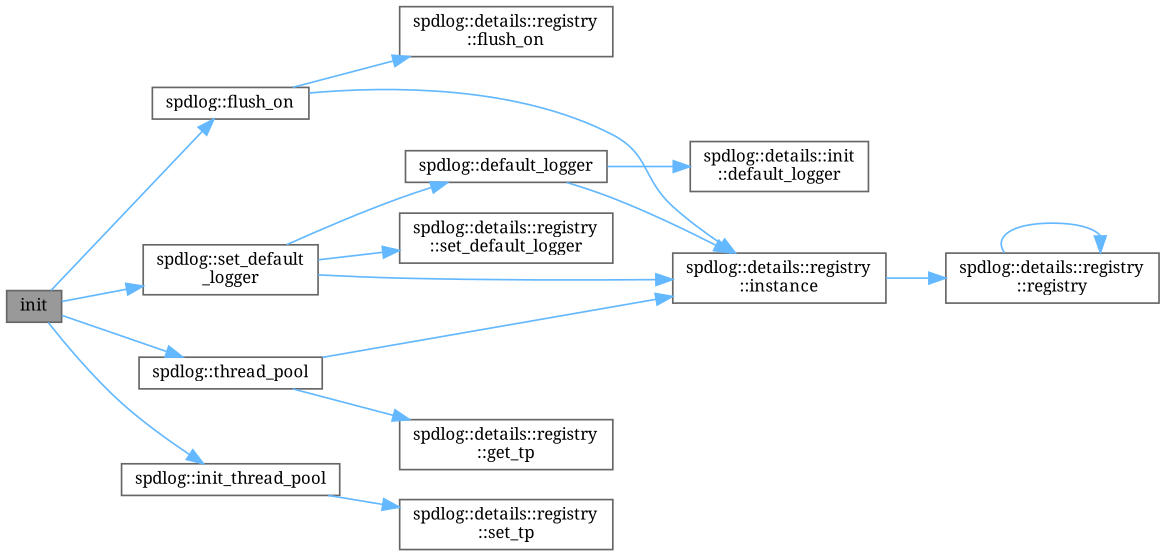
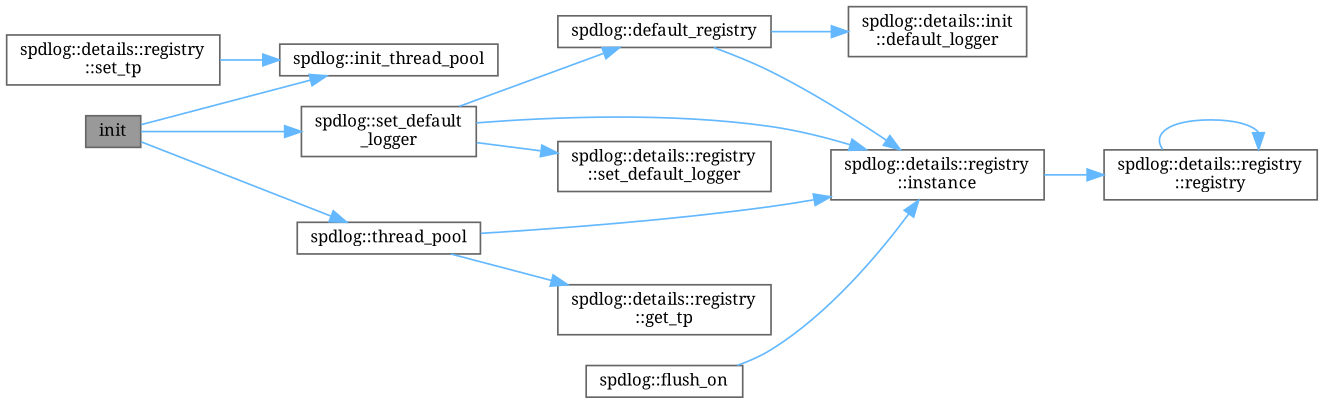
node "spdlog::details::registry ::flush_on": removed
node "spdlog::default_logger": label "spdlog::default_logger" -> "spdlog::default_registry"
edge "init" -> "spdlog::flush_on": removed
edge "spdlog::init_thread_pool" -> "spdlog::details::registry ::set_tp": reversed
